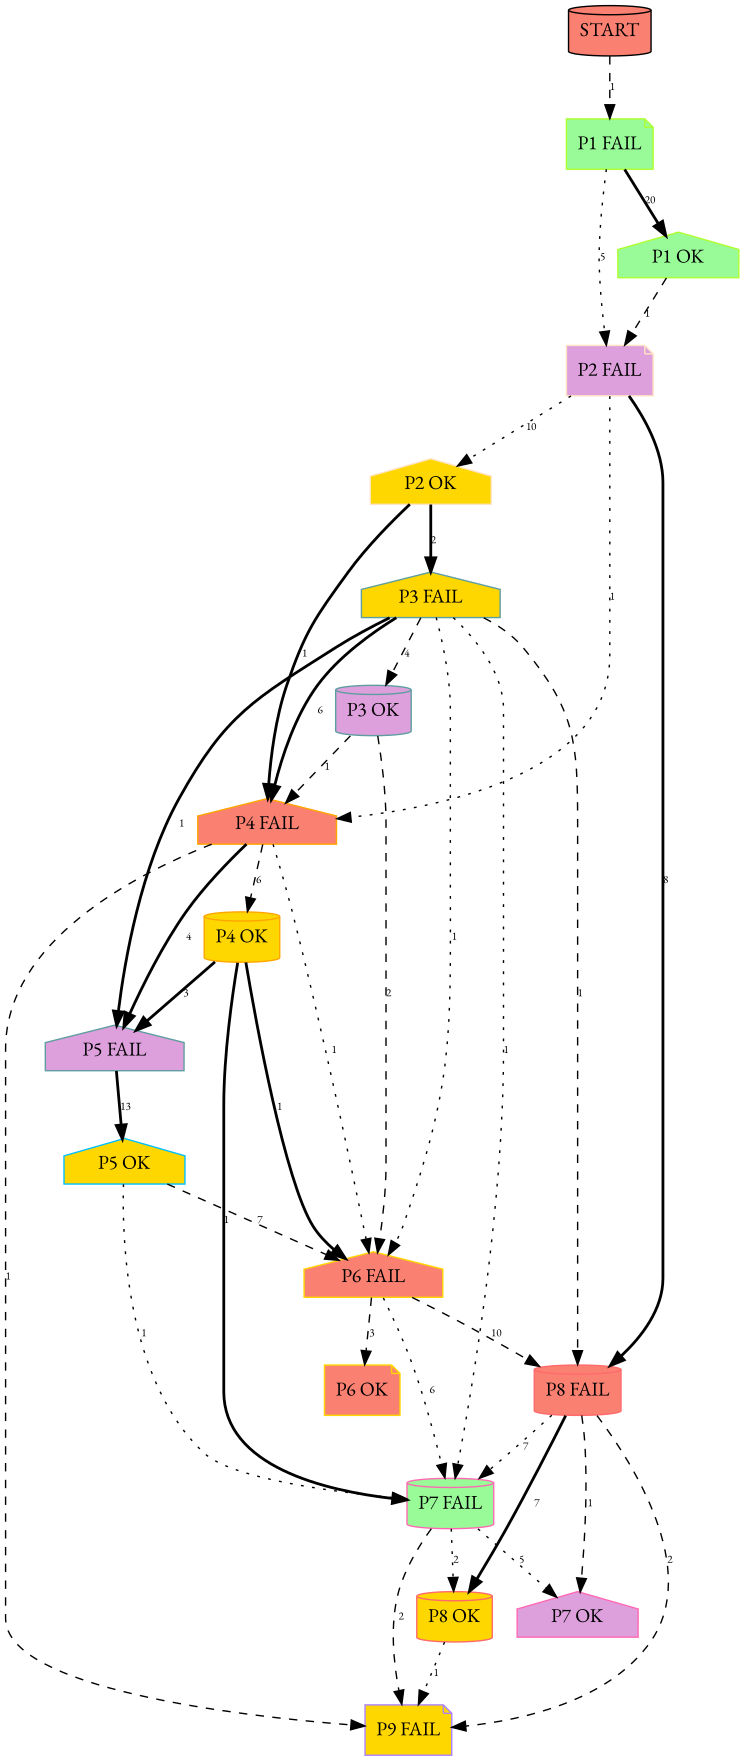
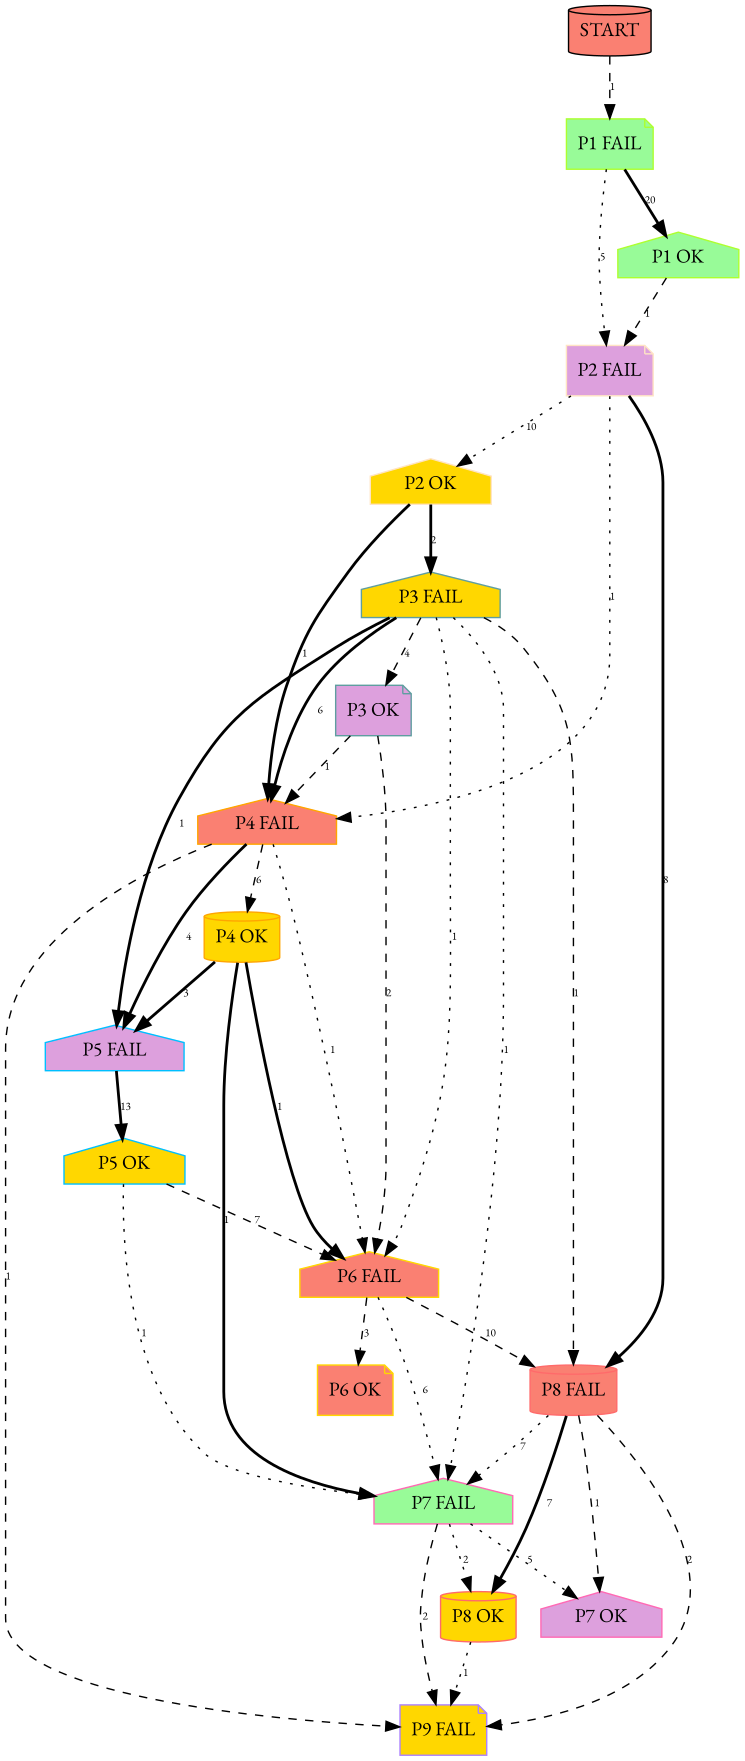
node "P3 OK": shape cylinder -> note
node "P5 FAIL": color cadetblue -> deepskyblue
node "P7 FAIL": shape cylinder -> house
